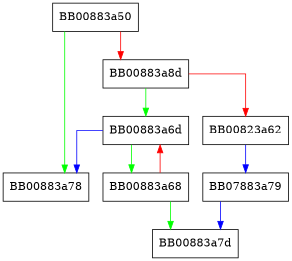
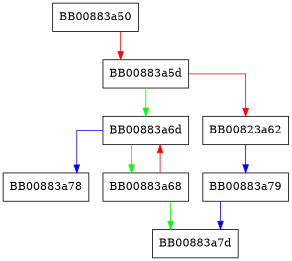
node "BB00883a8d": label "BB00883a8d" -> "BB00883a5d"
edge "BB00883a50" -> "BB00883a78": removed
node "BB07883a79": label "BB07883a79" -> "BB00883a79"
